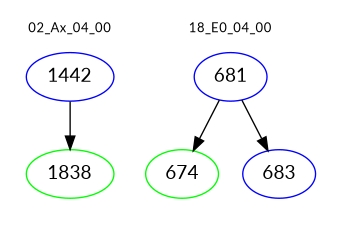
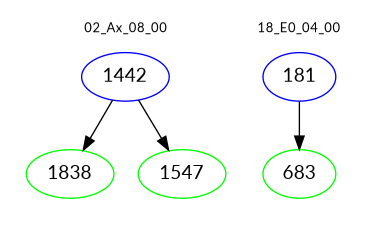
cluster "02_Ax_04_00": label "02_Ax_04_00" -> "02_Ax_08_00"
node "681": label "681" -> "181"
node "674": removed
node "1547": added
node "683": color blue -> green
